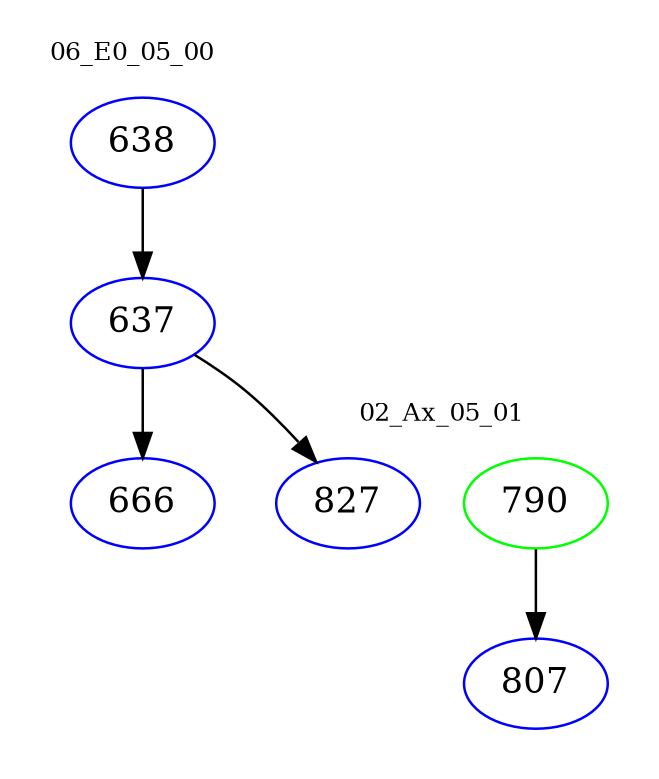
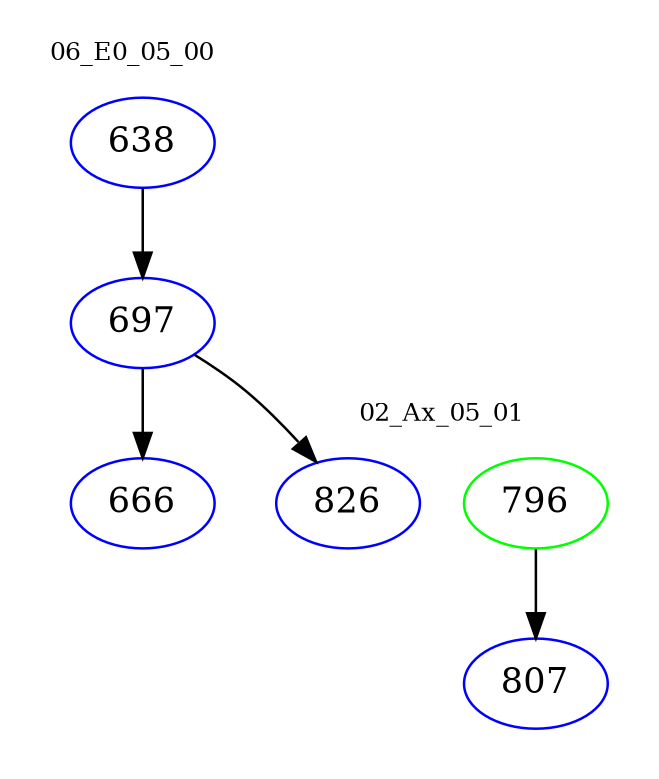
node "637": label "637" -> "697"
node "827": label "827" -> "826"
node "790": label "790" -> "796"
